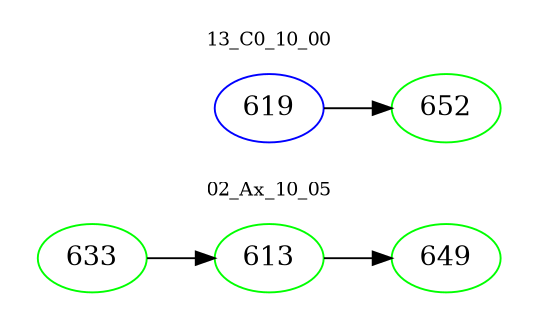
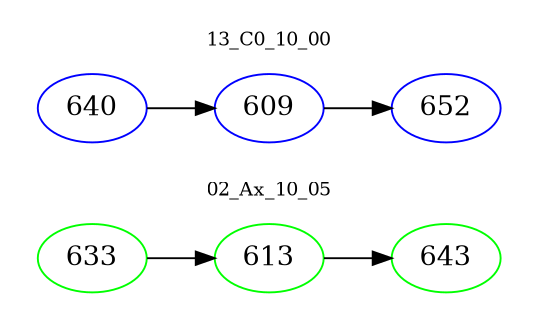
node "640": added
node "619": label "619" -> "609"
node "652": color green -> blue
node "649": label "649" -> "643"
